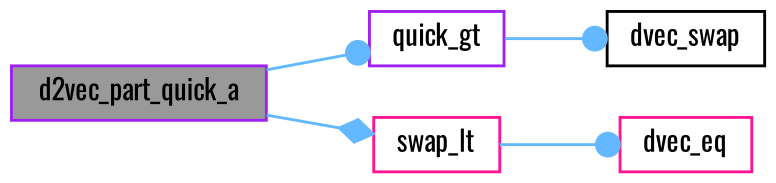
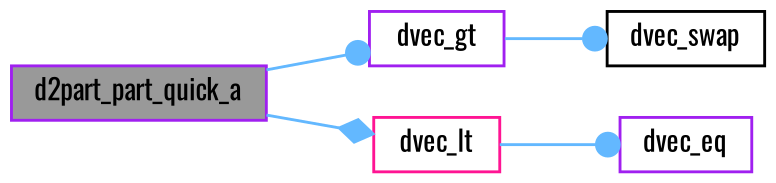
node "quick_gt": label "quick_gt" -> "dvec_gt"
node "d2vec_part_quick_a": label "d2vec_part_quick_a" -> "d2part_part_quick_a"
node "swap_lt": label "swap_lt" -> "dvec_lt"
node "dvec_eq": color deeppink -> purple
